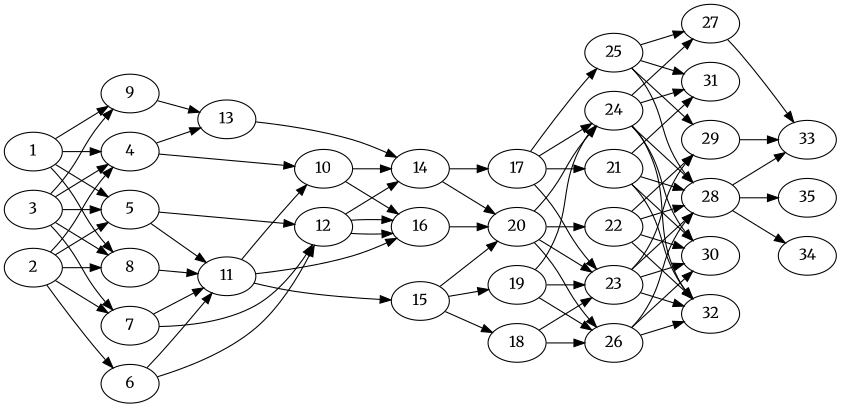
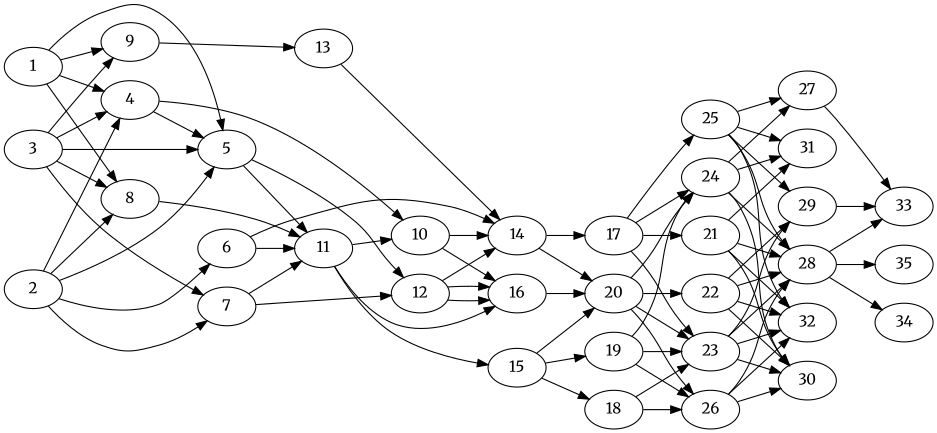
edge "4" -> "13": now "4" -> "5"
edge "24" -> "32": now "25" -> "32"
edge "6" -> "12": now "6" -> "14"
